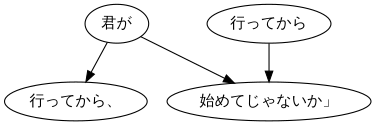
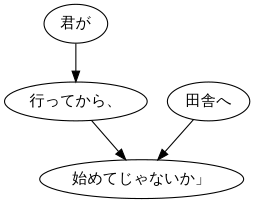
node "行ってから": label "行ってから" -> "田舎へ"
edge "君が" -> "始めてじゃないか」": now "行ってから、" -> "始めてじゃないか」"
